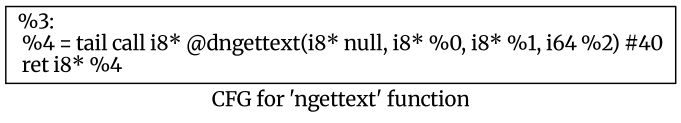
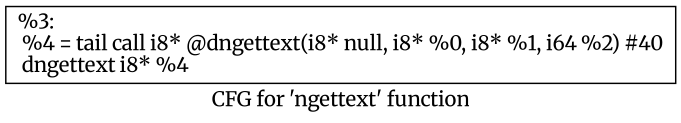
node "%3:": text "ret i8* %4" -> "dngettext i8* %4"
